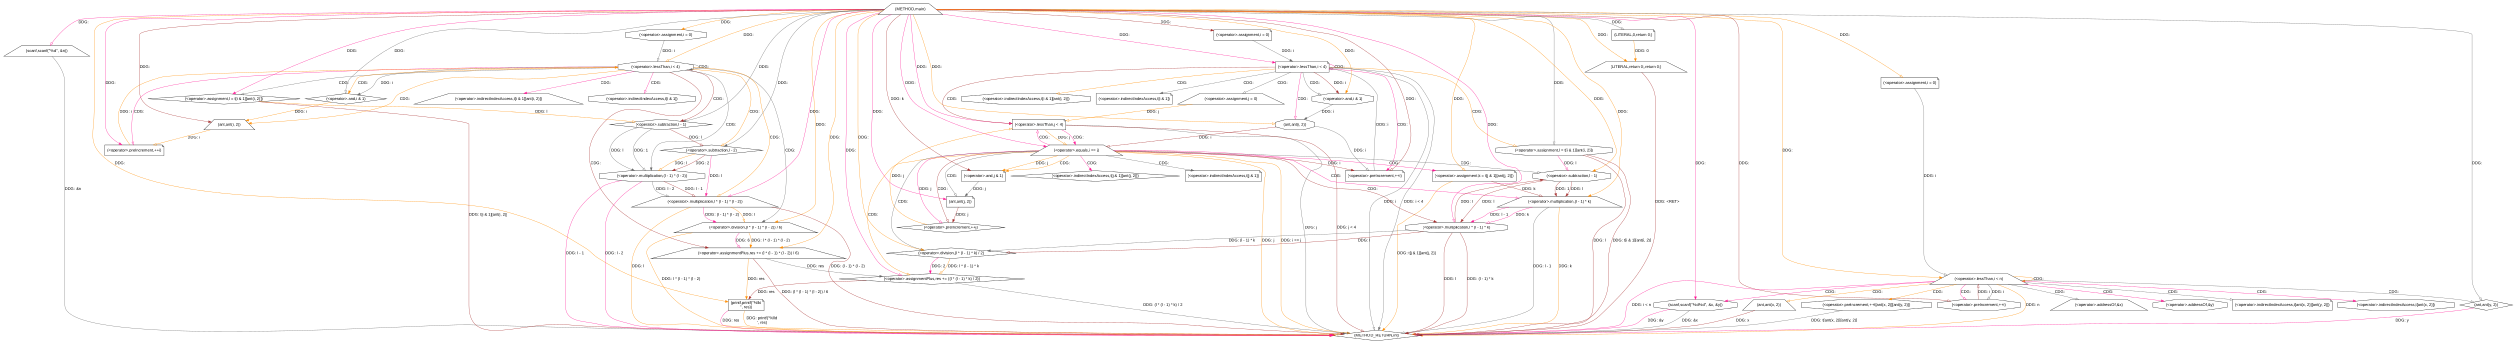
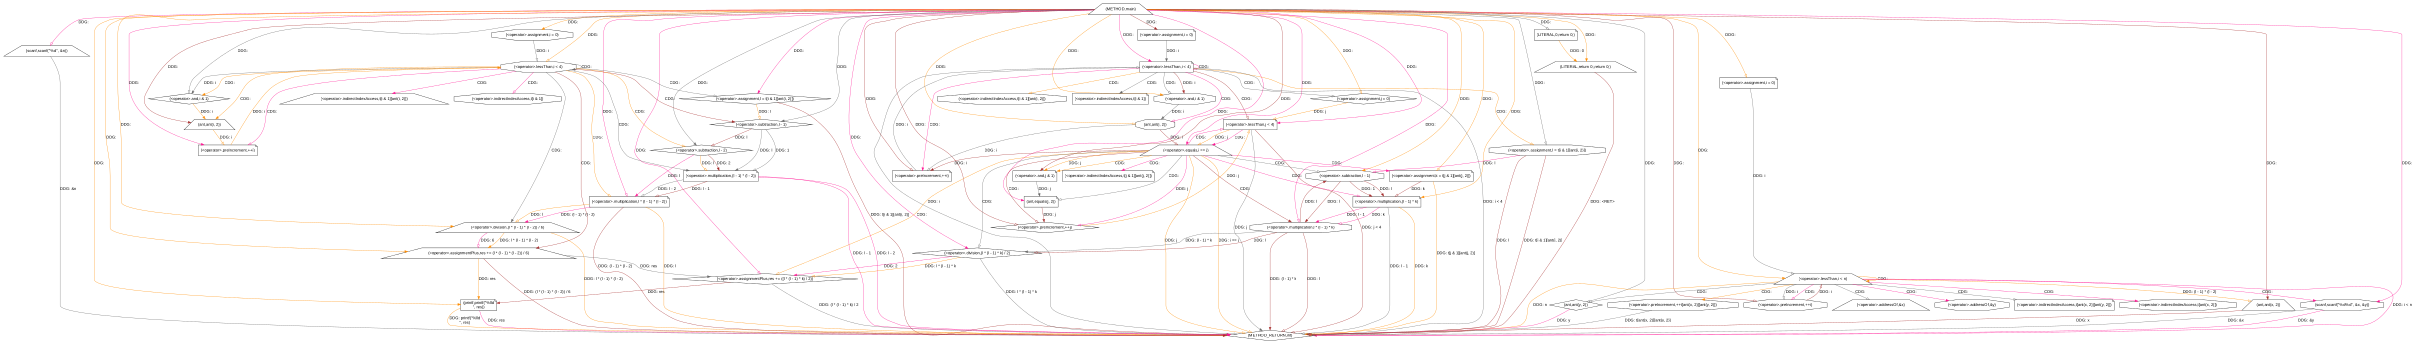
edge "(METHOD,main)" -> "(ant,ant(x, 2))": added, label "DDG:"
edge "(METHOD,main)" -> "(<operator>.assignment,j = 0)": added, label "DDG:"
edge "(METHOD,main)" -> "(<operator>.preIncrement,++j)": added, label "DDG:"
edge "(METHOD,main)" -> "(<operator>.and,j & 1)": label "DDG: k" -> "DDG: "
node "(<operator>.assignment,j = 0)": shape trapezium -> diamond
edge "(METHOD,main)" -> "(<operator>.division,(l * (l - 1) * k) / 2)": color darkorange -> deeppink
node "(<operator>.multiplication,(l - 1) * (l - 2))": shape octagon -> note
node "(<operator>.indirectIndexAccess,t[j & 1][ant(j, 2)])": shape diamond -> note
node "(<operator>.indirectIndexAccess,t[j & 1])": removed
node "(<operator>.multiplication,l * (l - 1) * (l - 2))": shape trapezium -> note
node "(ant,ant(j, 2))": label "(ant,ant(j, 2))" -> "(ant,equals(j, 2))"
node "(<operator>.multiplication,(l - 1) * k)": shape trapezium -> note
edge "(<operator>.lessThan,i < n)" -> "(ant,ant(x, 2))": label "CDG: " -> "DDG: (l - 1) * (l - 2)"
edge "(<operator>.division,(l * (l - 1) * k) / 2)" -> "(METHOD_RETURN,int)": added, label "DDG: l * (l - 1) * k"
